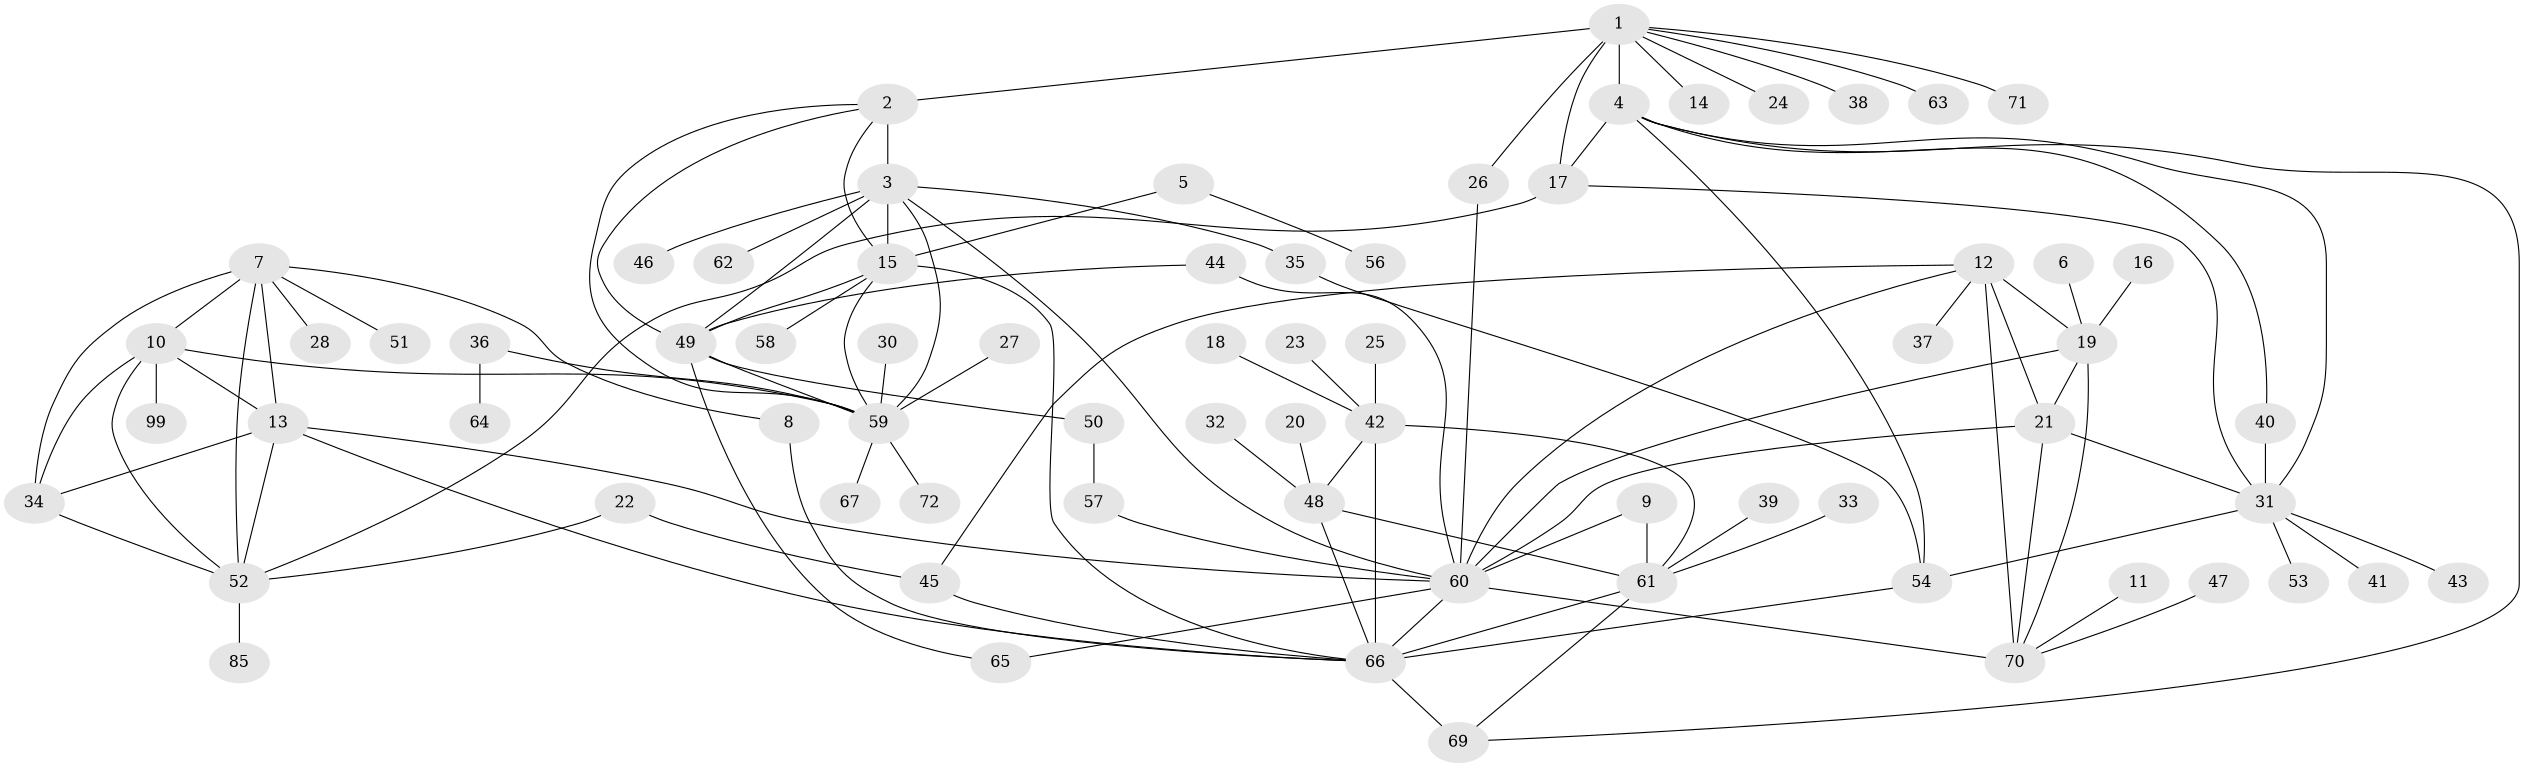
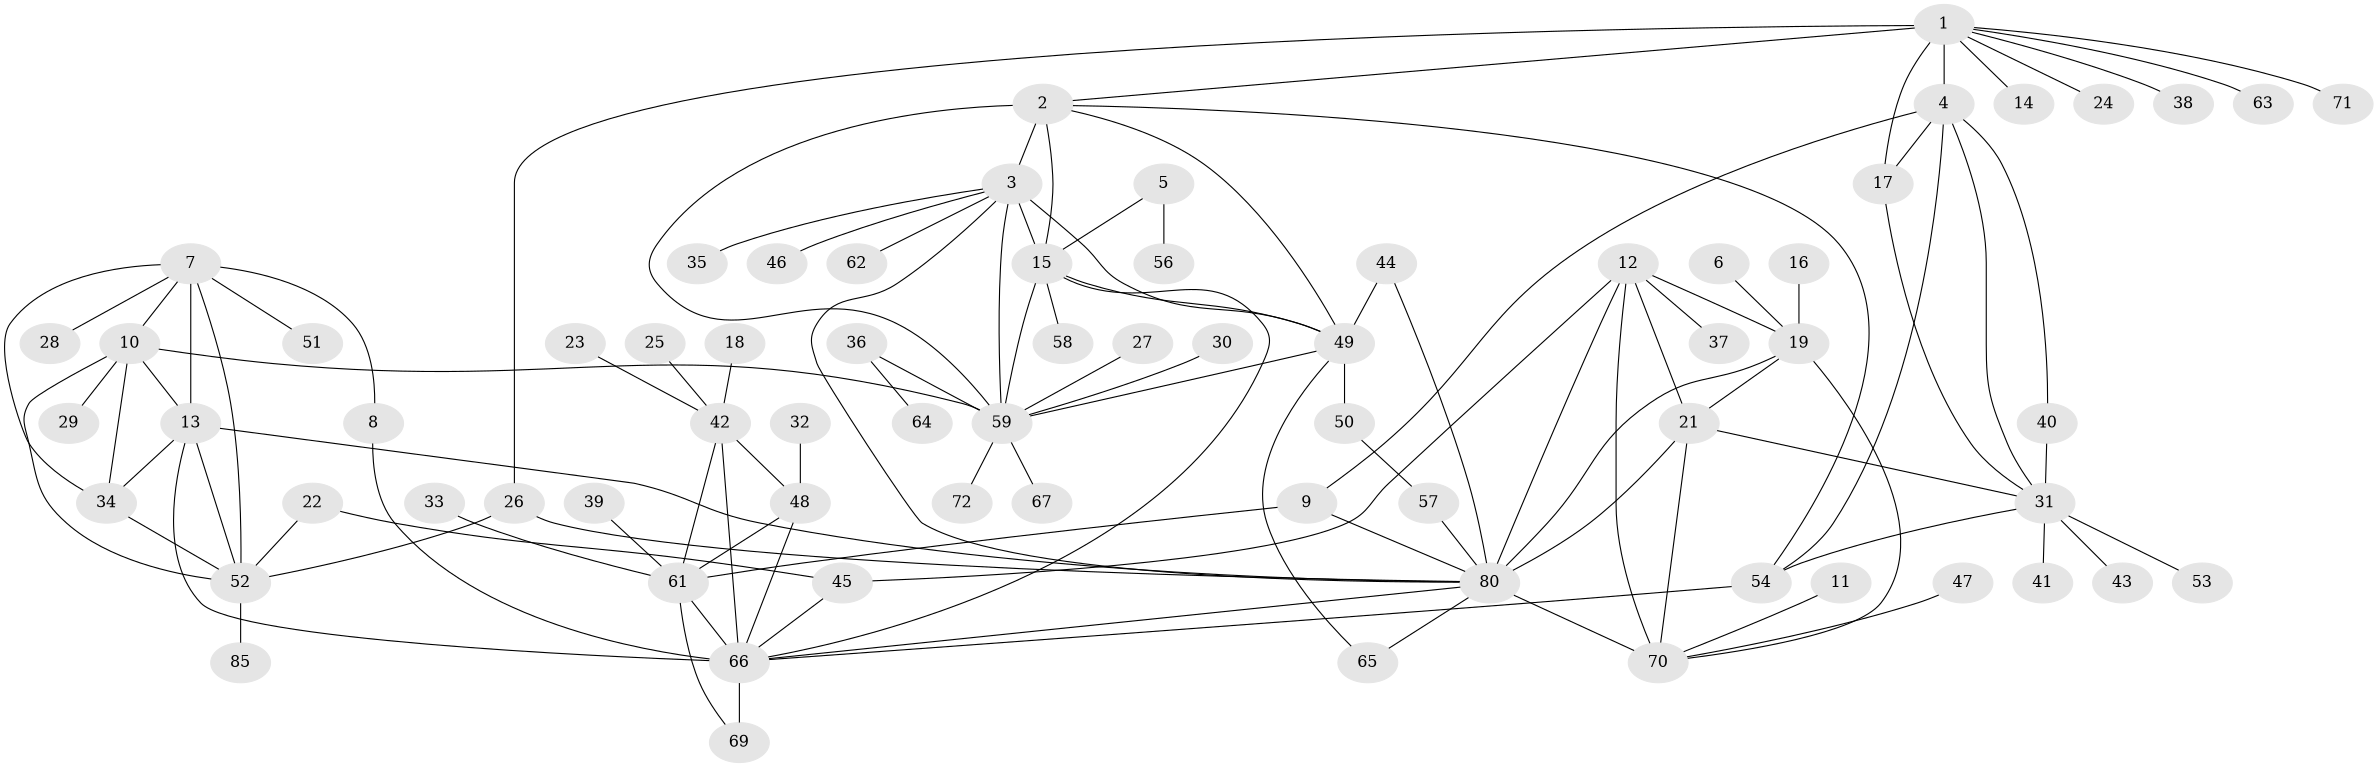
edge "17" -- "52": now "26" -- "52"
edge "35" -- "54": now "2" -- "54"
node "99": label "99" -> "29"
node "20": removed
edge "4" -- "69": now "4" -- "9"
node "60": label "60" -> "80"
